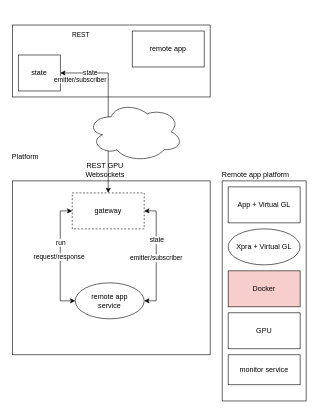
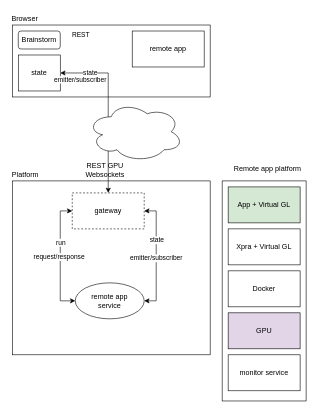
node "Browser": added
node "Brainstorm": added
node "Platform": moved (26, 157) -> (26, 175)
node "Remote app platform": moved (256, 175) -> (268, 169)
node "App + Virtual GL": fillcolor #ffffff -> #d5e8d4
node "Xpra + Virtual GL": shape ellipse -> rectangle
node "Docker": fillcolor #f8cecc -> #ffffff
node "GPU": fillcolor #ffffff -> #e1d5e7
node "monitor service": size 72x30 -> 72x36
